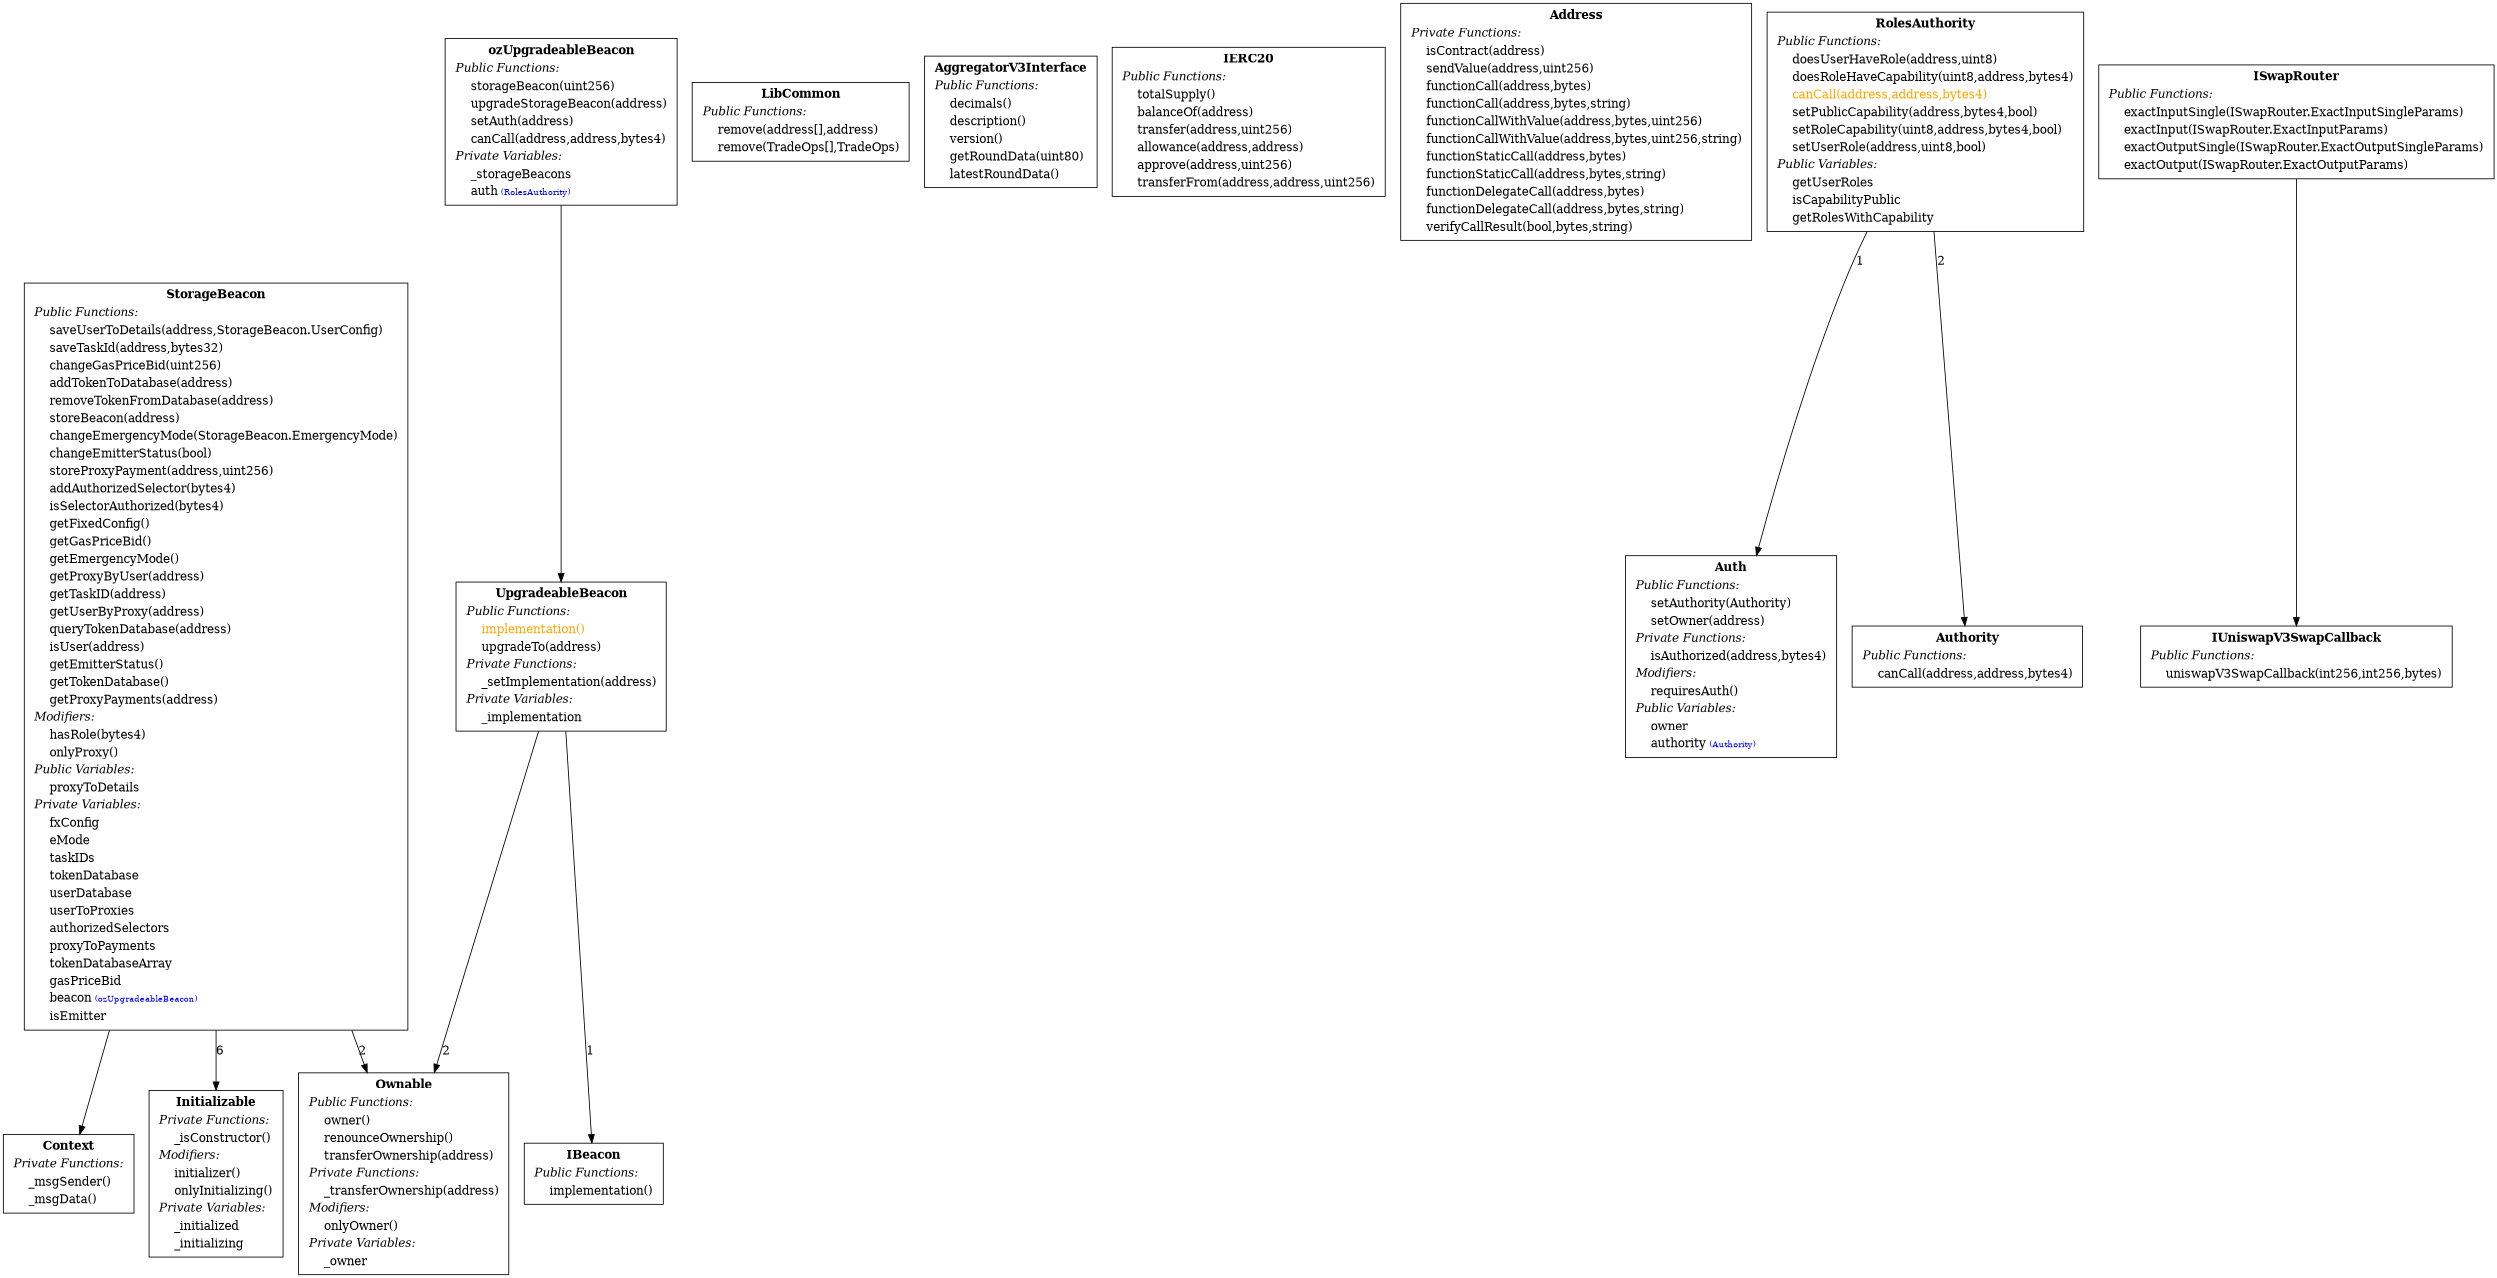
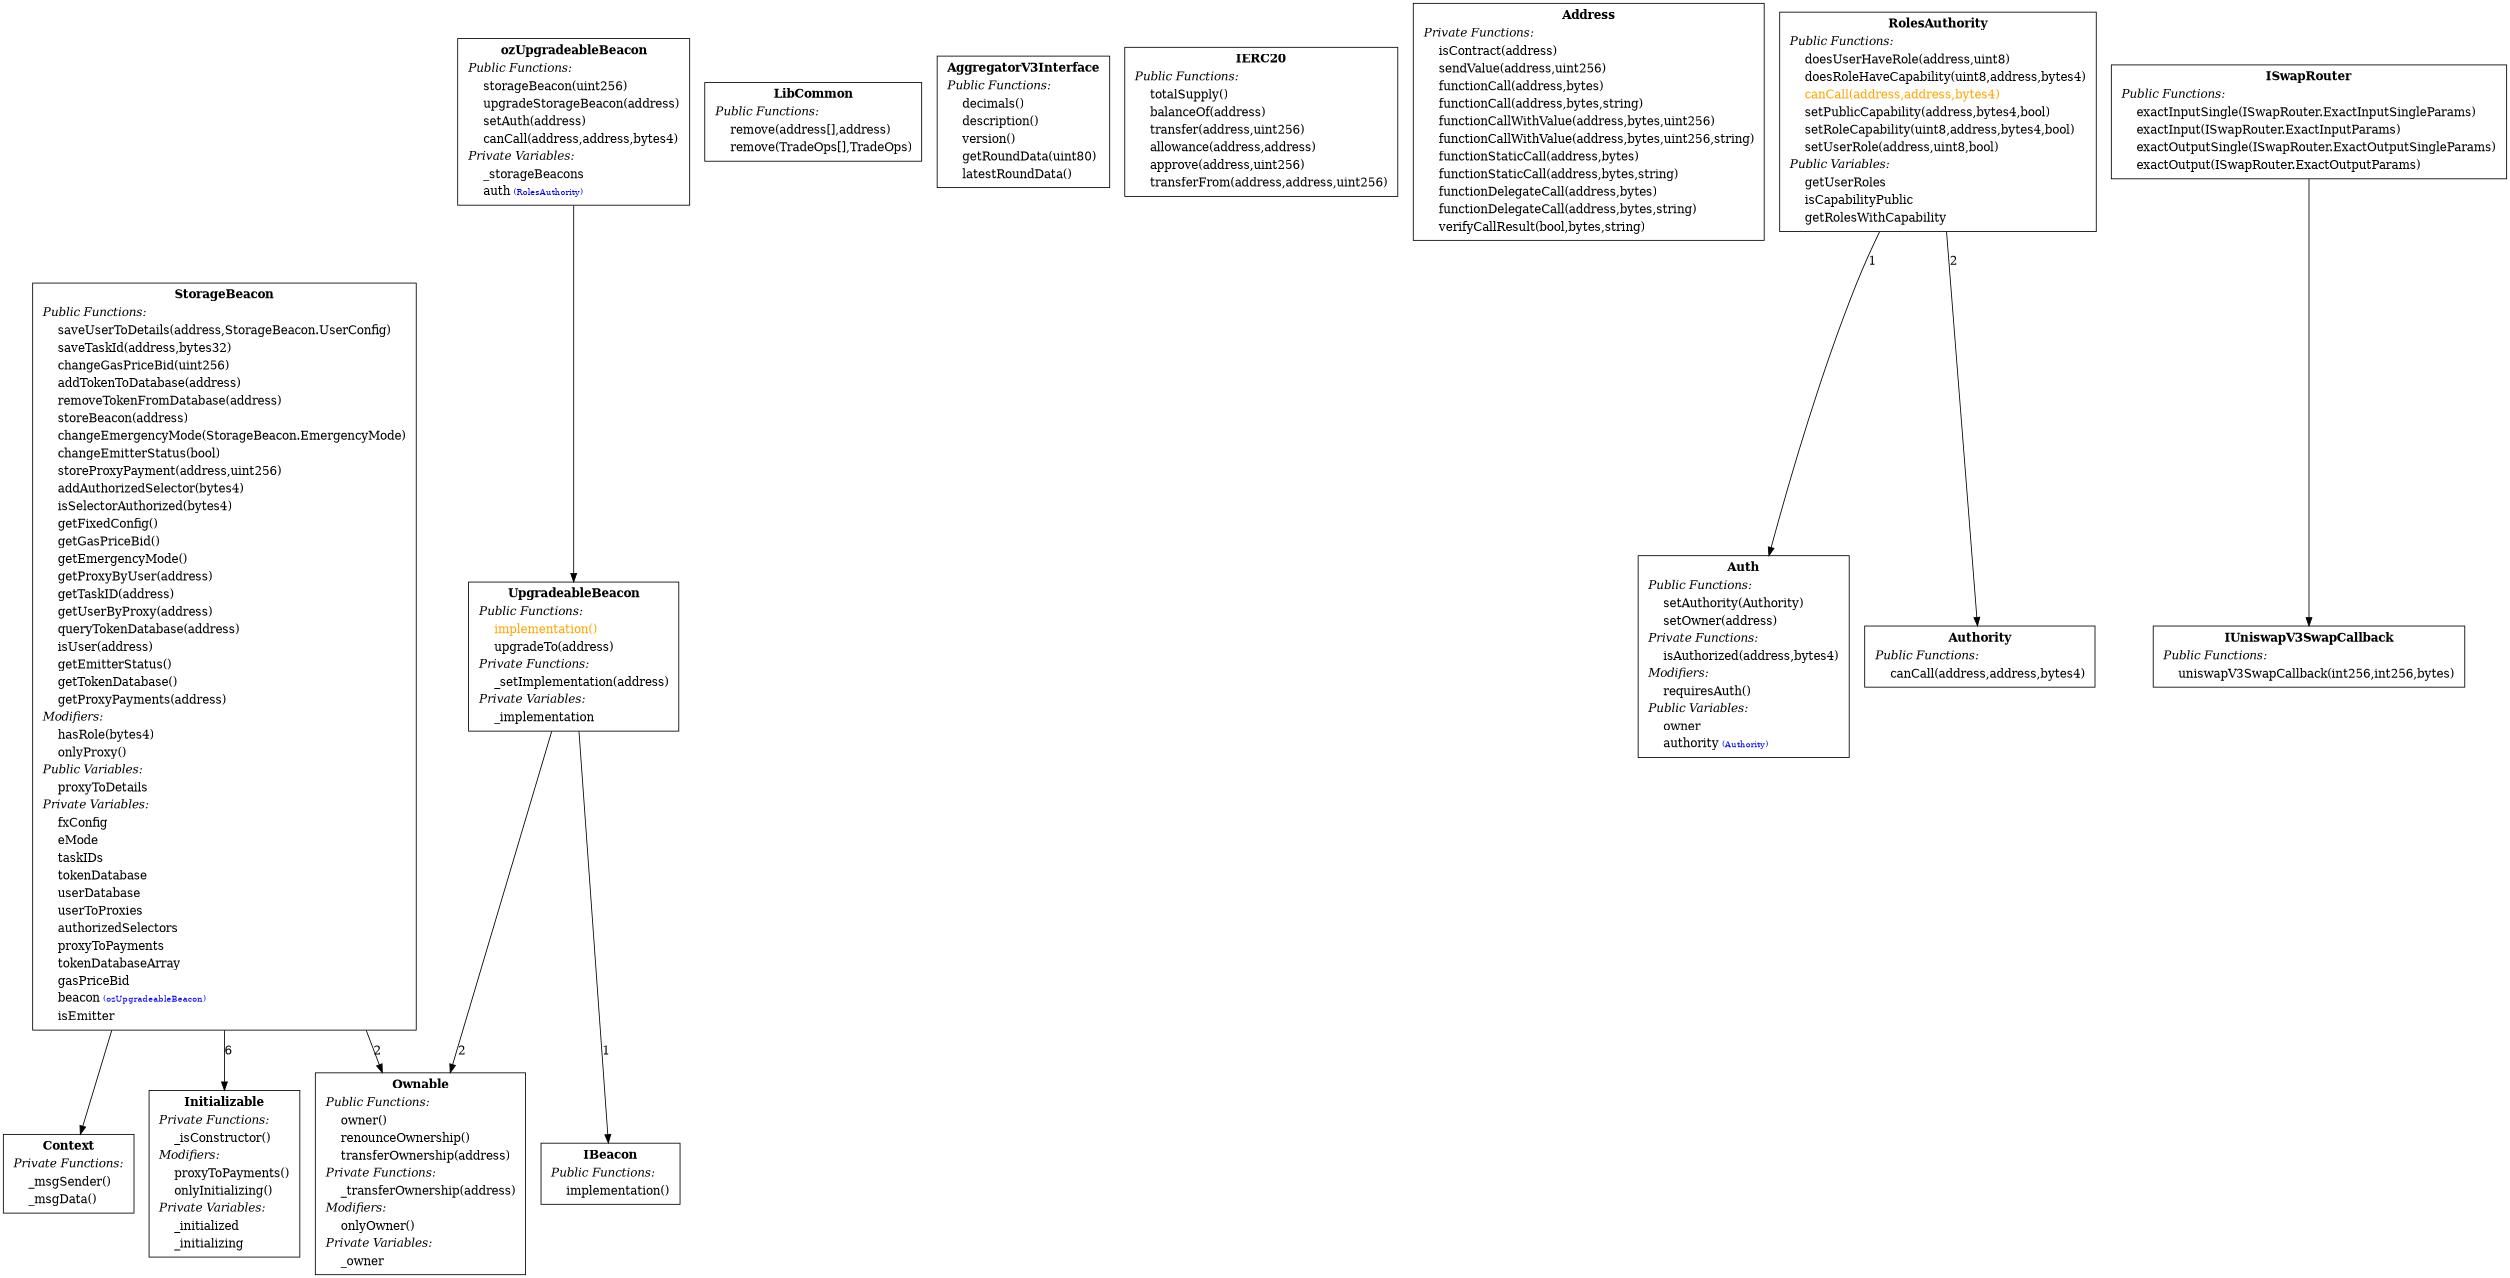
node "Initializable": text "initializer()" -> "proxyToPayments()"
